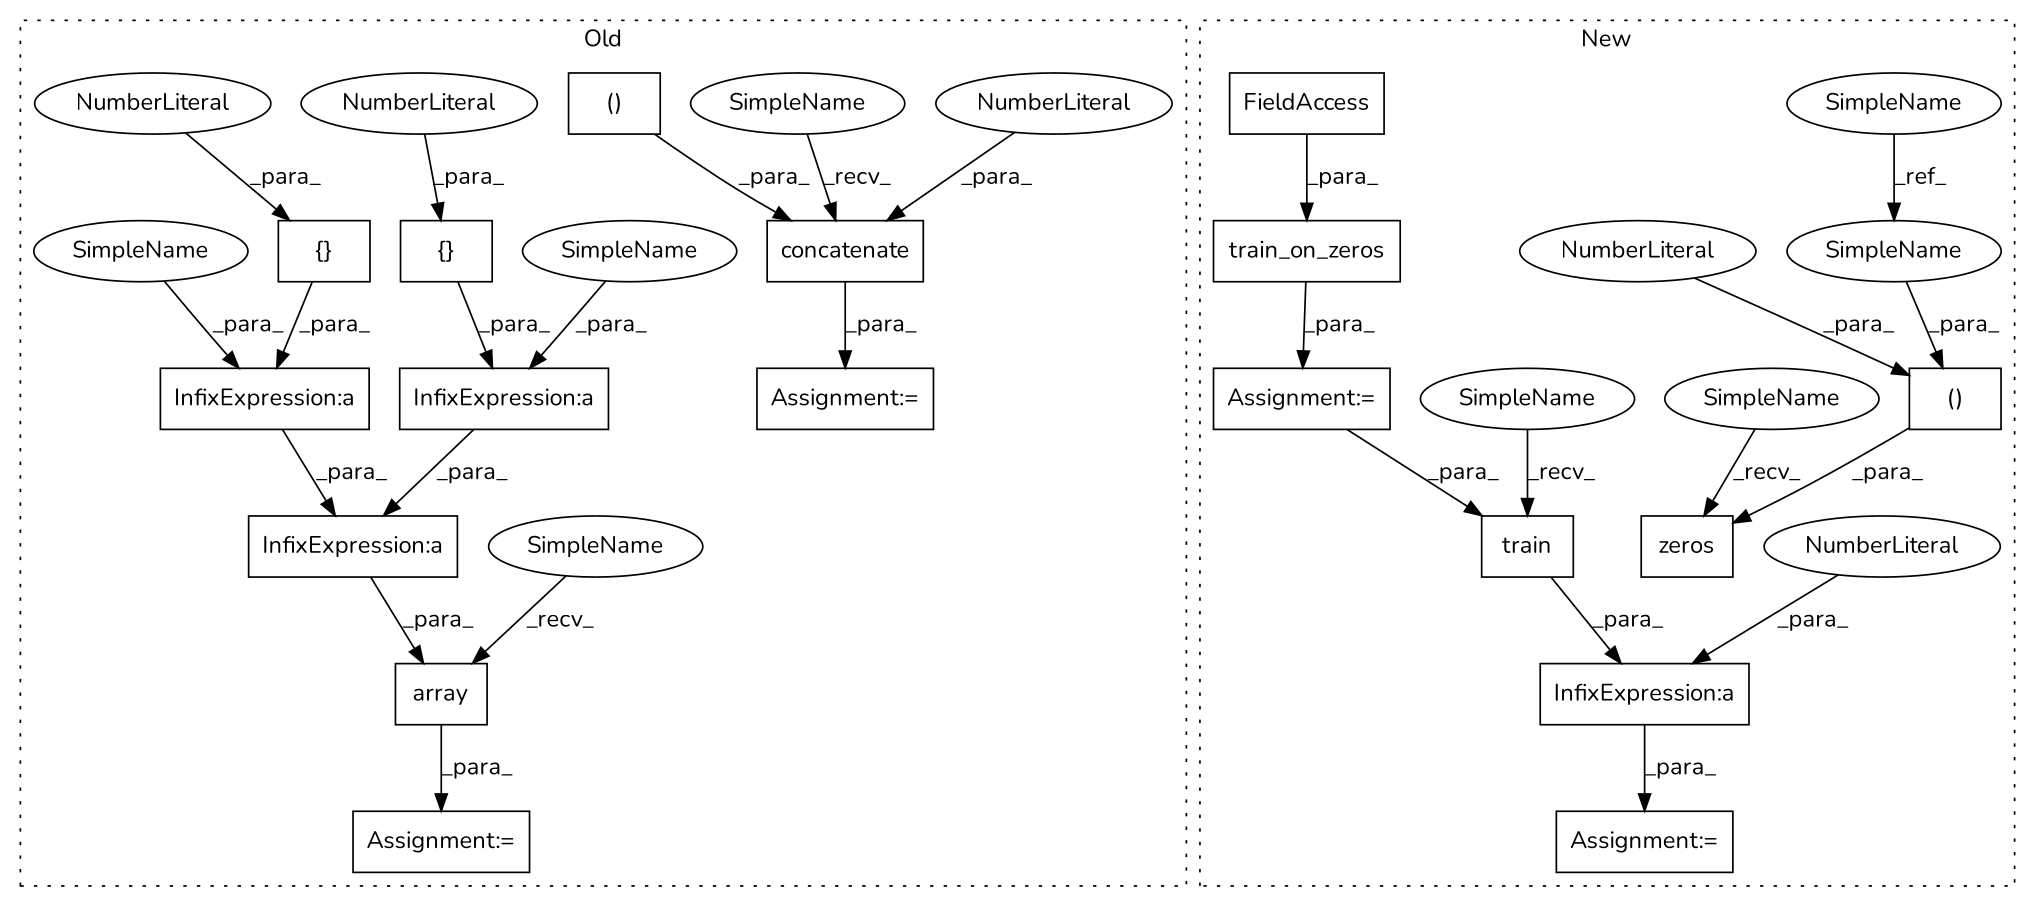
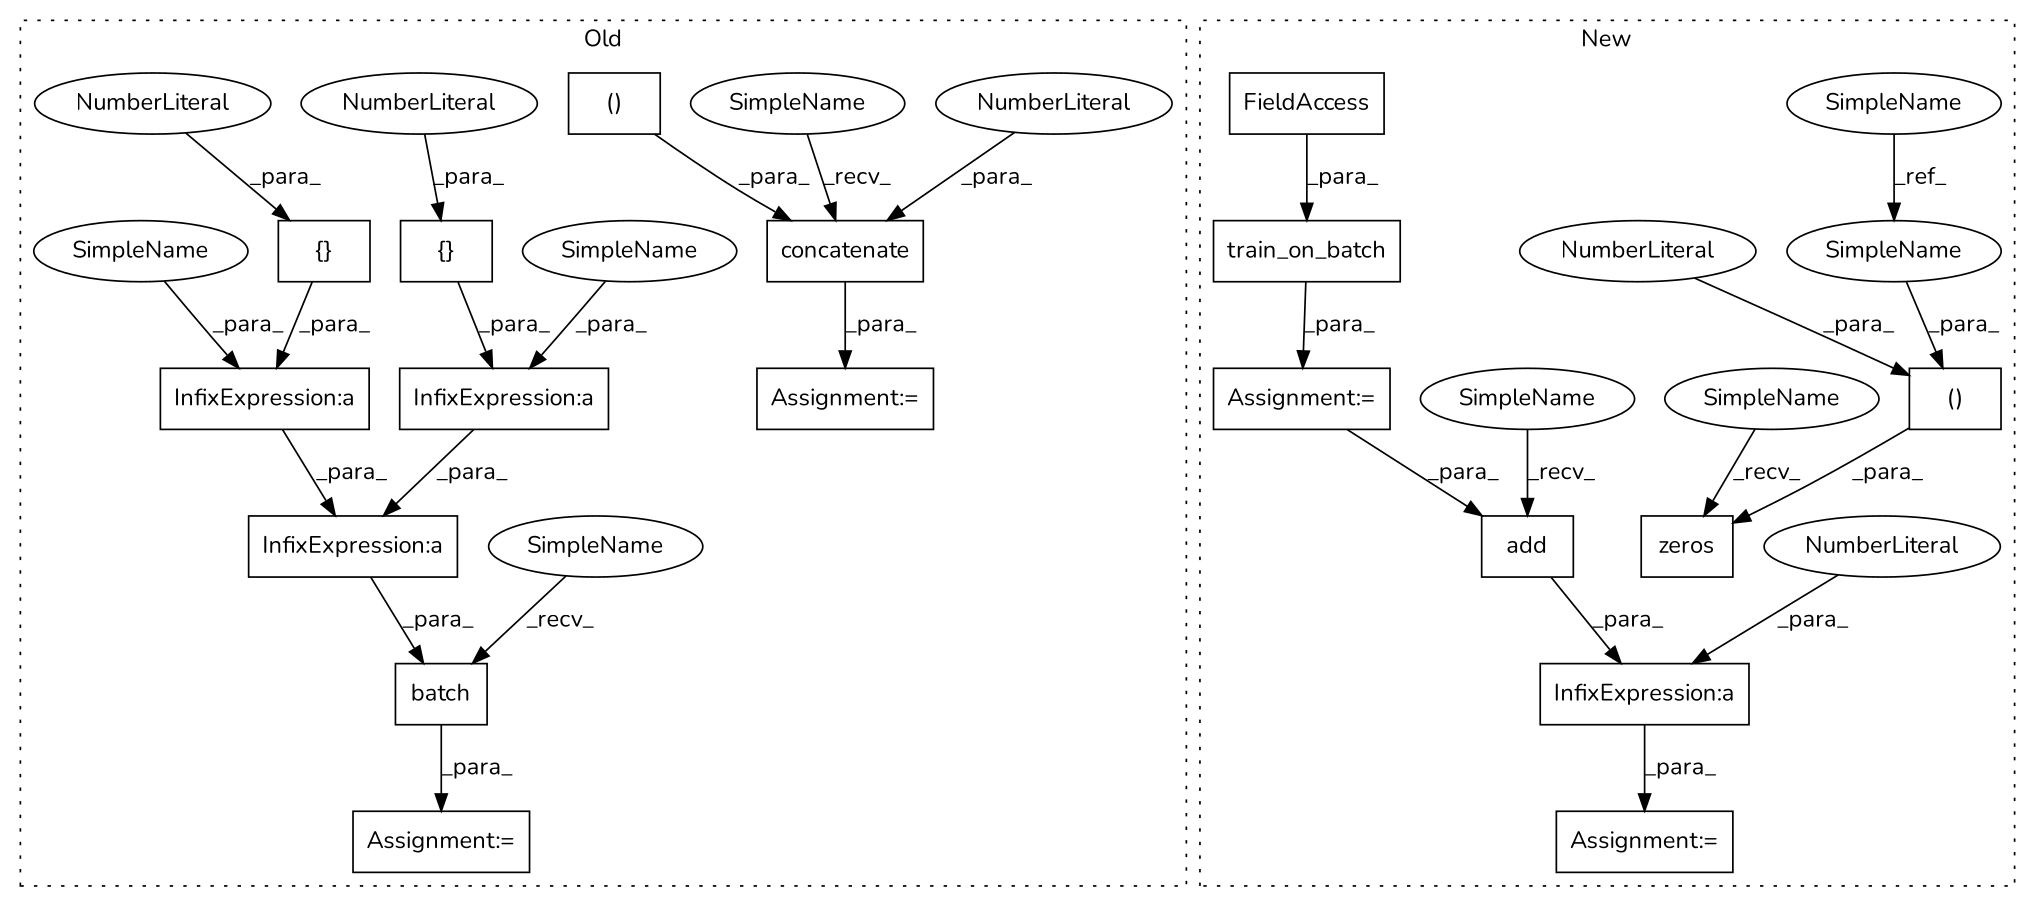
node "train_on_zeros": label "train_on_zeros" -> "train_on_batch"
node "train": label "train" -> "add"
node "array": label "array" -> "batch"
